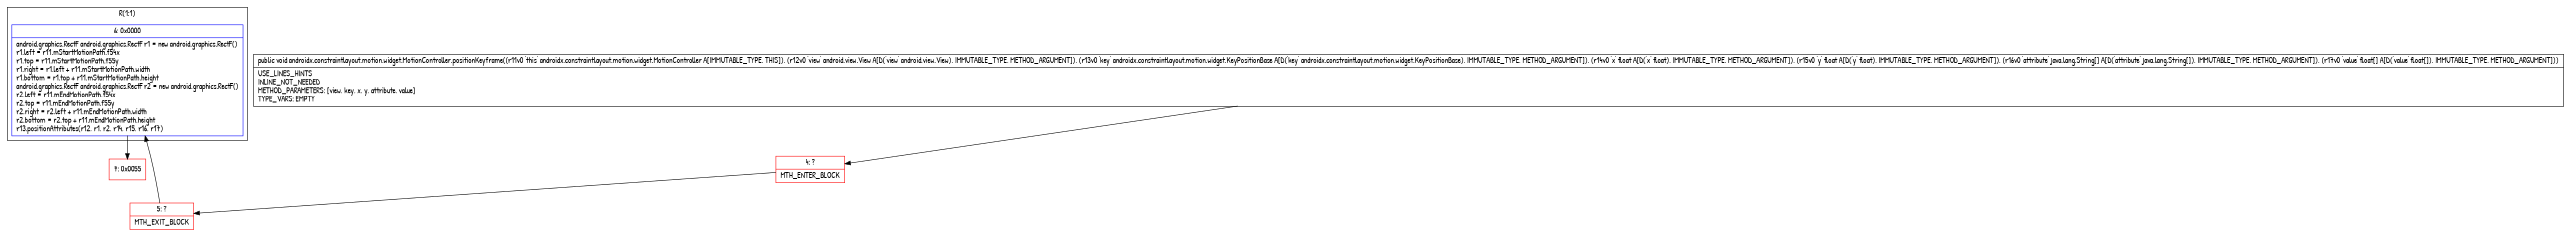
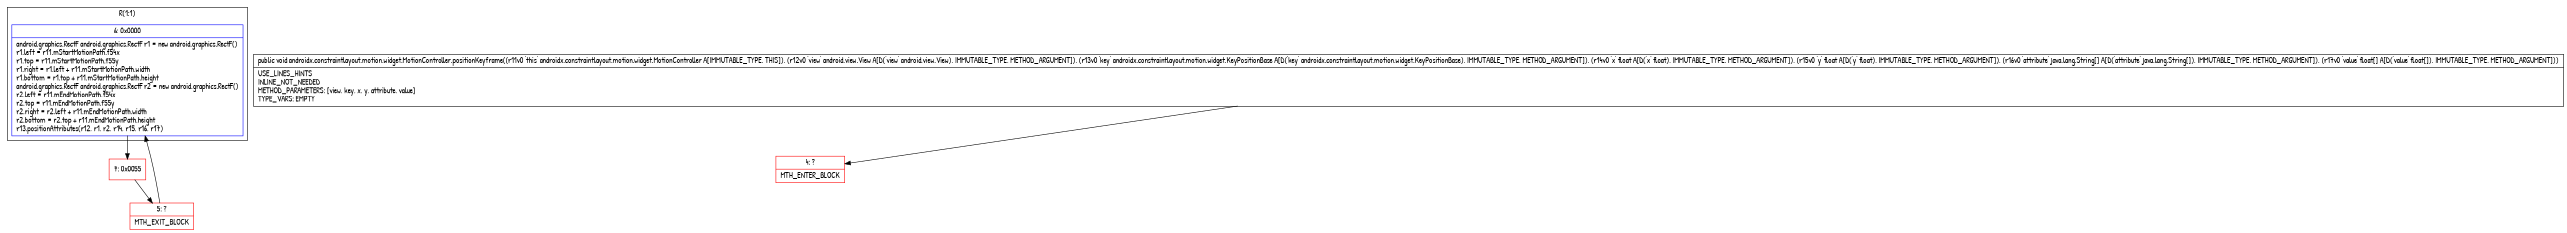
edge "4: ?" -> "5: ?": now "7: 0x0055" -> "5: ?"
